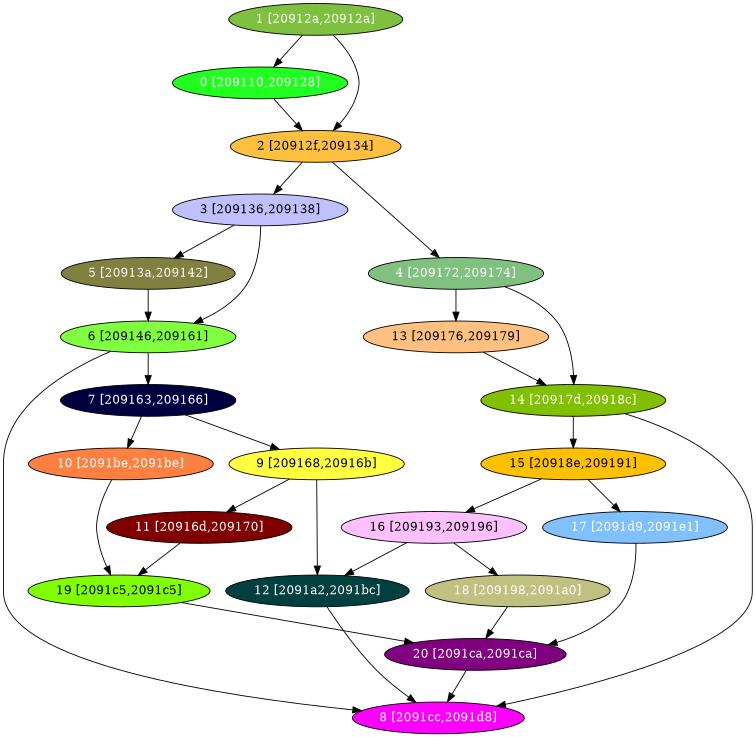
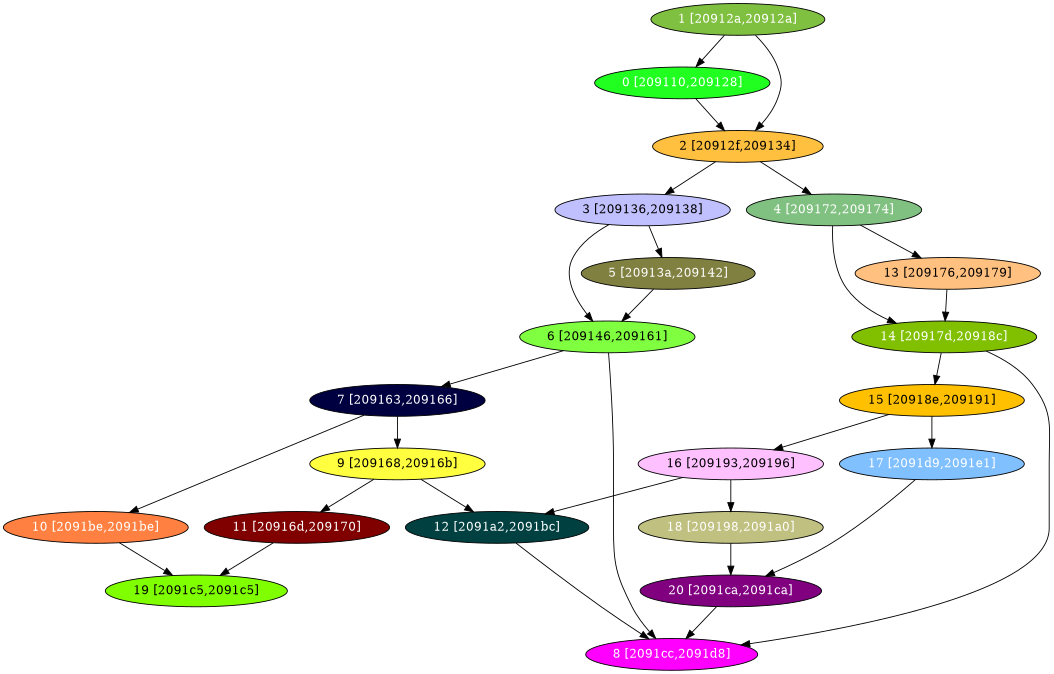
edge "19 [2091c5,2091c5]" -> "20 [2091ca,2091ca]": removed
